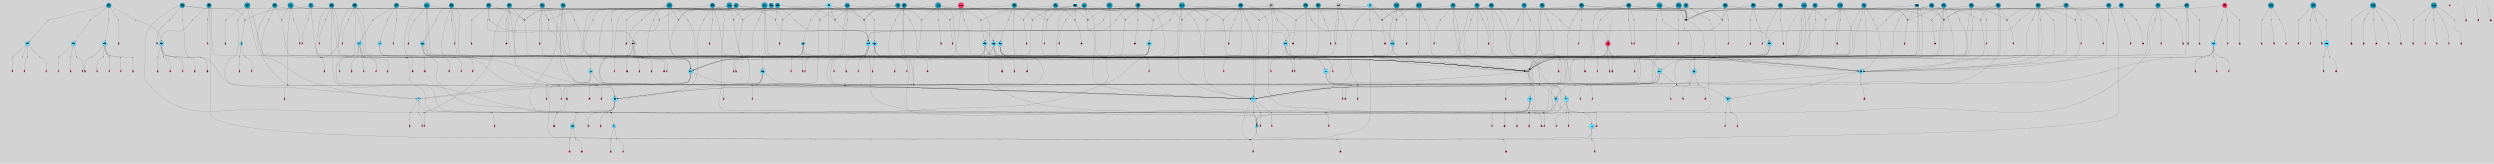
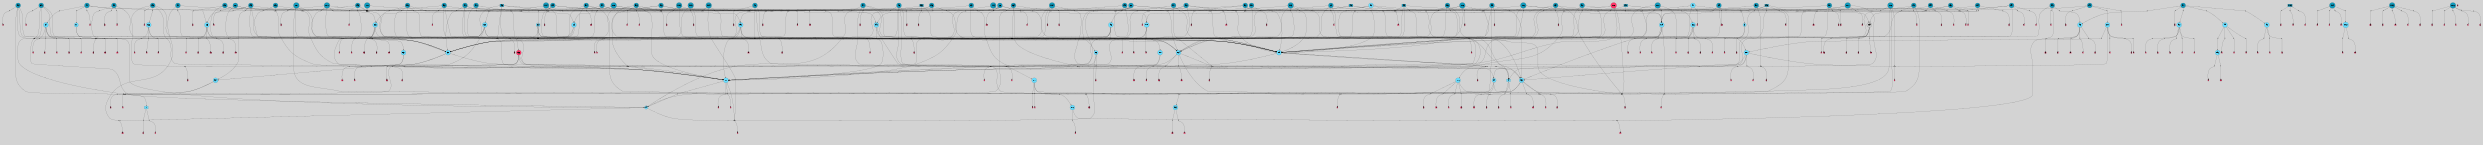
node "T908": shape circle -> box
node "T911": fillcolor #1199bb -> #66ddff
node "T1010": added
node "T910": shape circle -> box
node "T929": fillcolor #66ddff -> #1199bb
node "T918": shape circle -> box
node "T930": shape box -> circle
node "T897": fillcolor #cccccc -> #1199bb
node "T842": fillcolor #cccccc -> #1199bb
node "T939": shape circle -> box
node "T933": shape circle -> box
node "T997": fillcolor #ff3366 -> #1199bb
node "T1023": shape circle -> box
node "T865": fillcolor #ff3366 -> #66ddff
node "T976": added
node "T586": fillcolor #66ddff -> #ff3366
node "T779": fillcolor #cccccc -> #66ddff
node "T4": shape circle -> box
